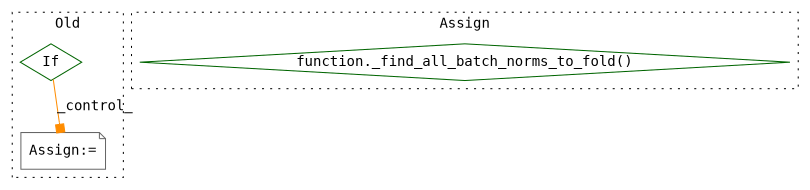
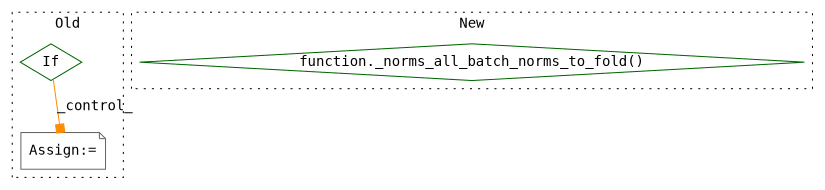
cluster "Assign": label "Assign" -> "New"
node "function._find_all_batch_norms_to_fold()": label "function._find_all_batch_norms_to_fold()" -> "function._norms_all_batch_norms_to_fold()"
